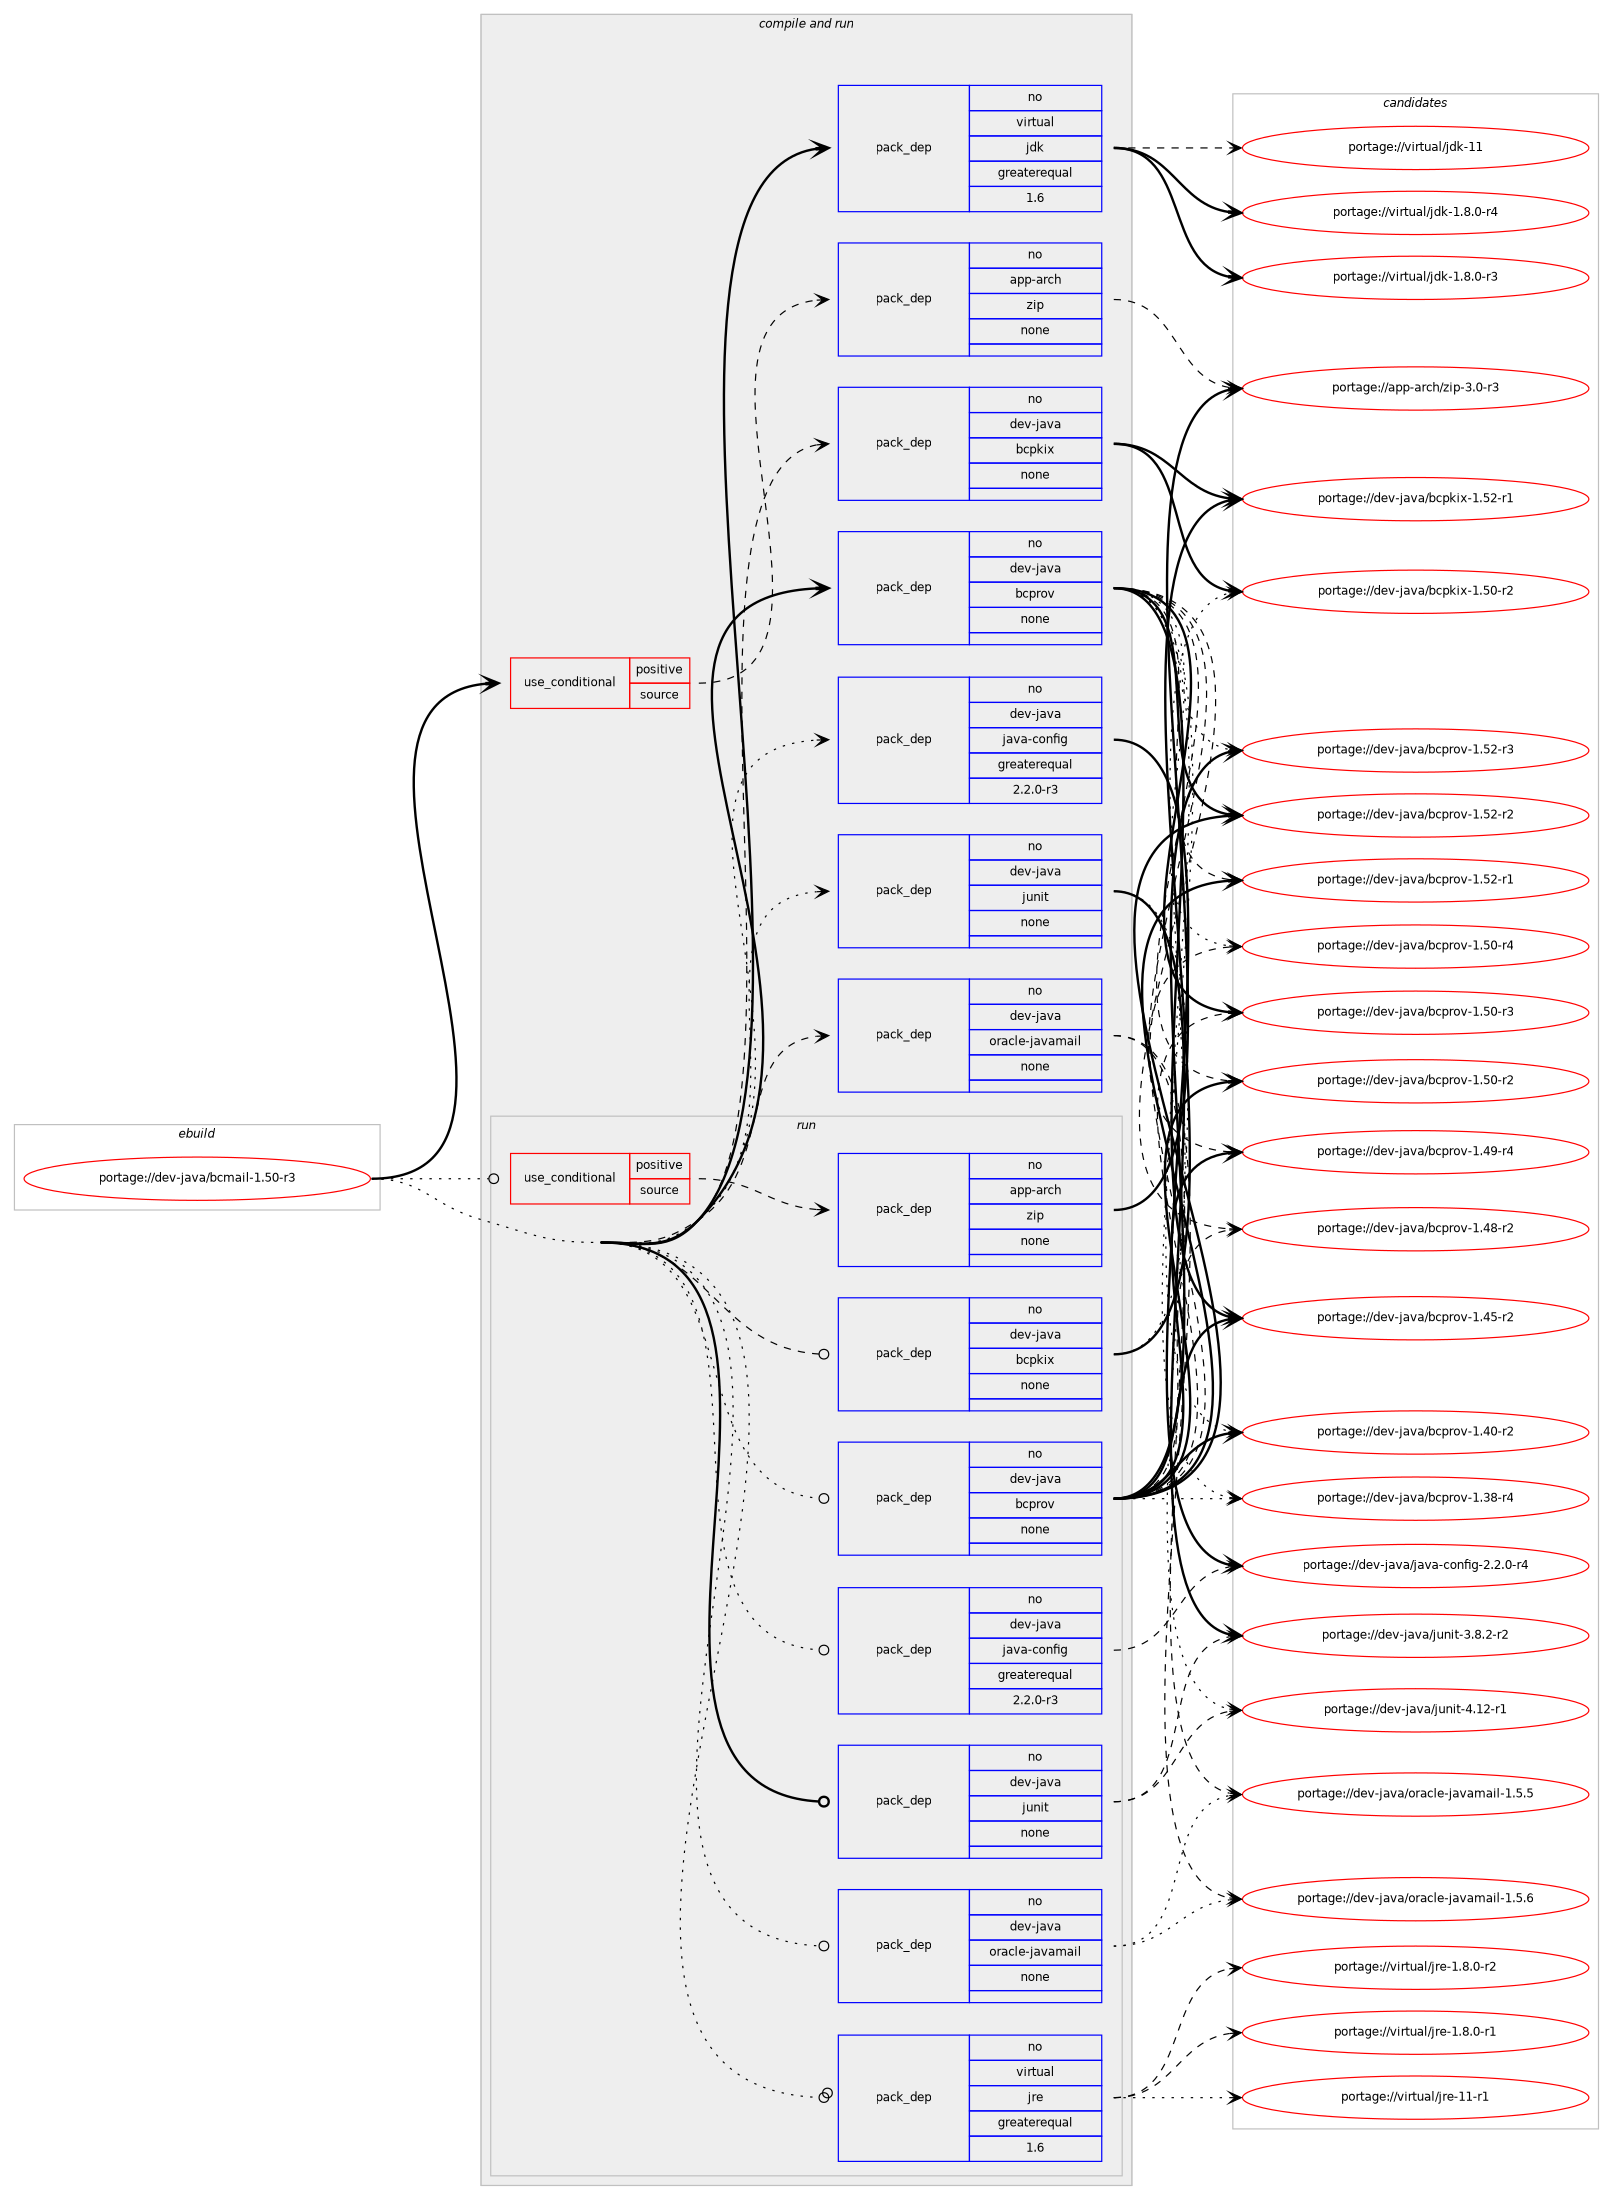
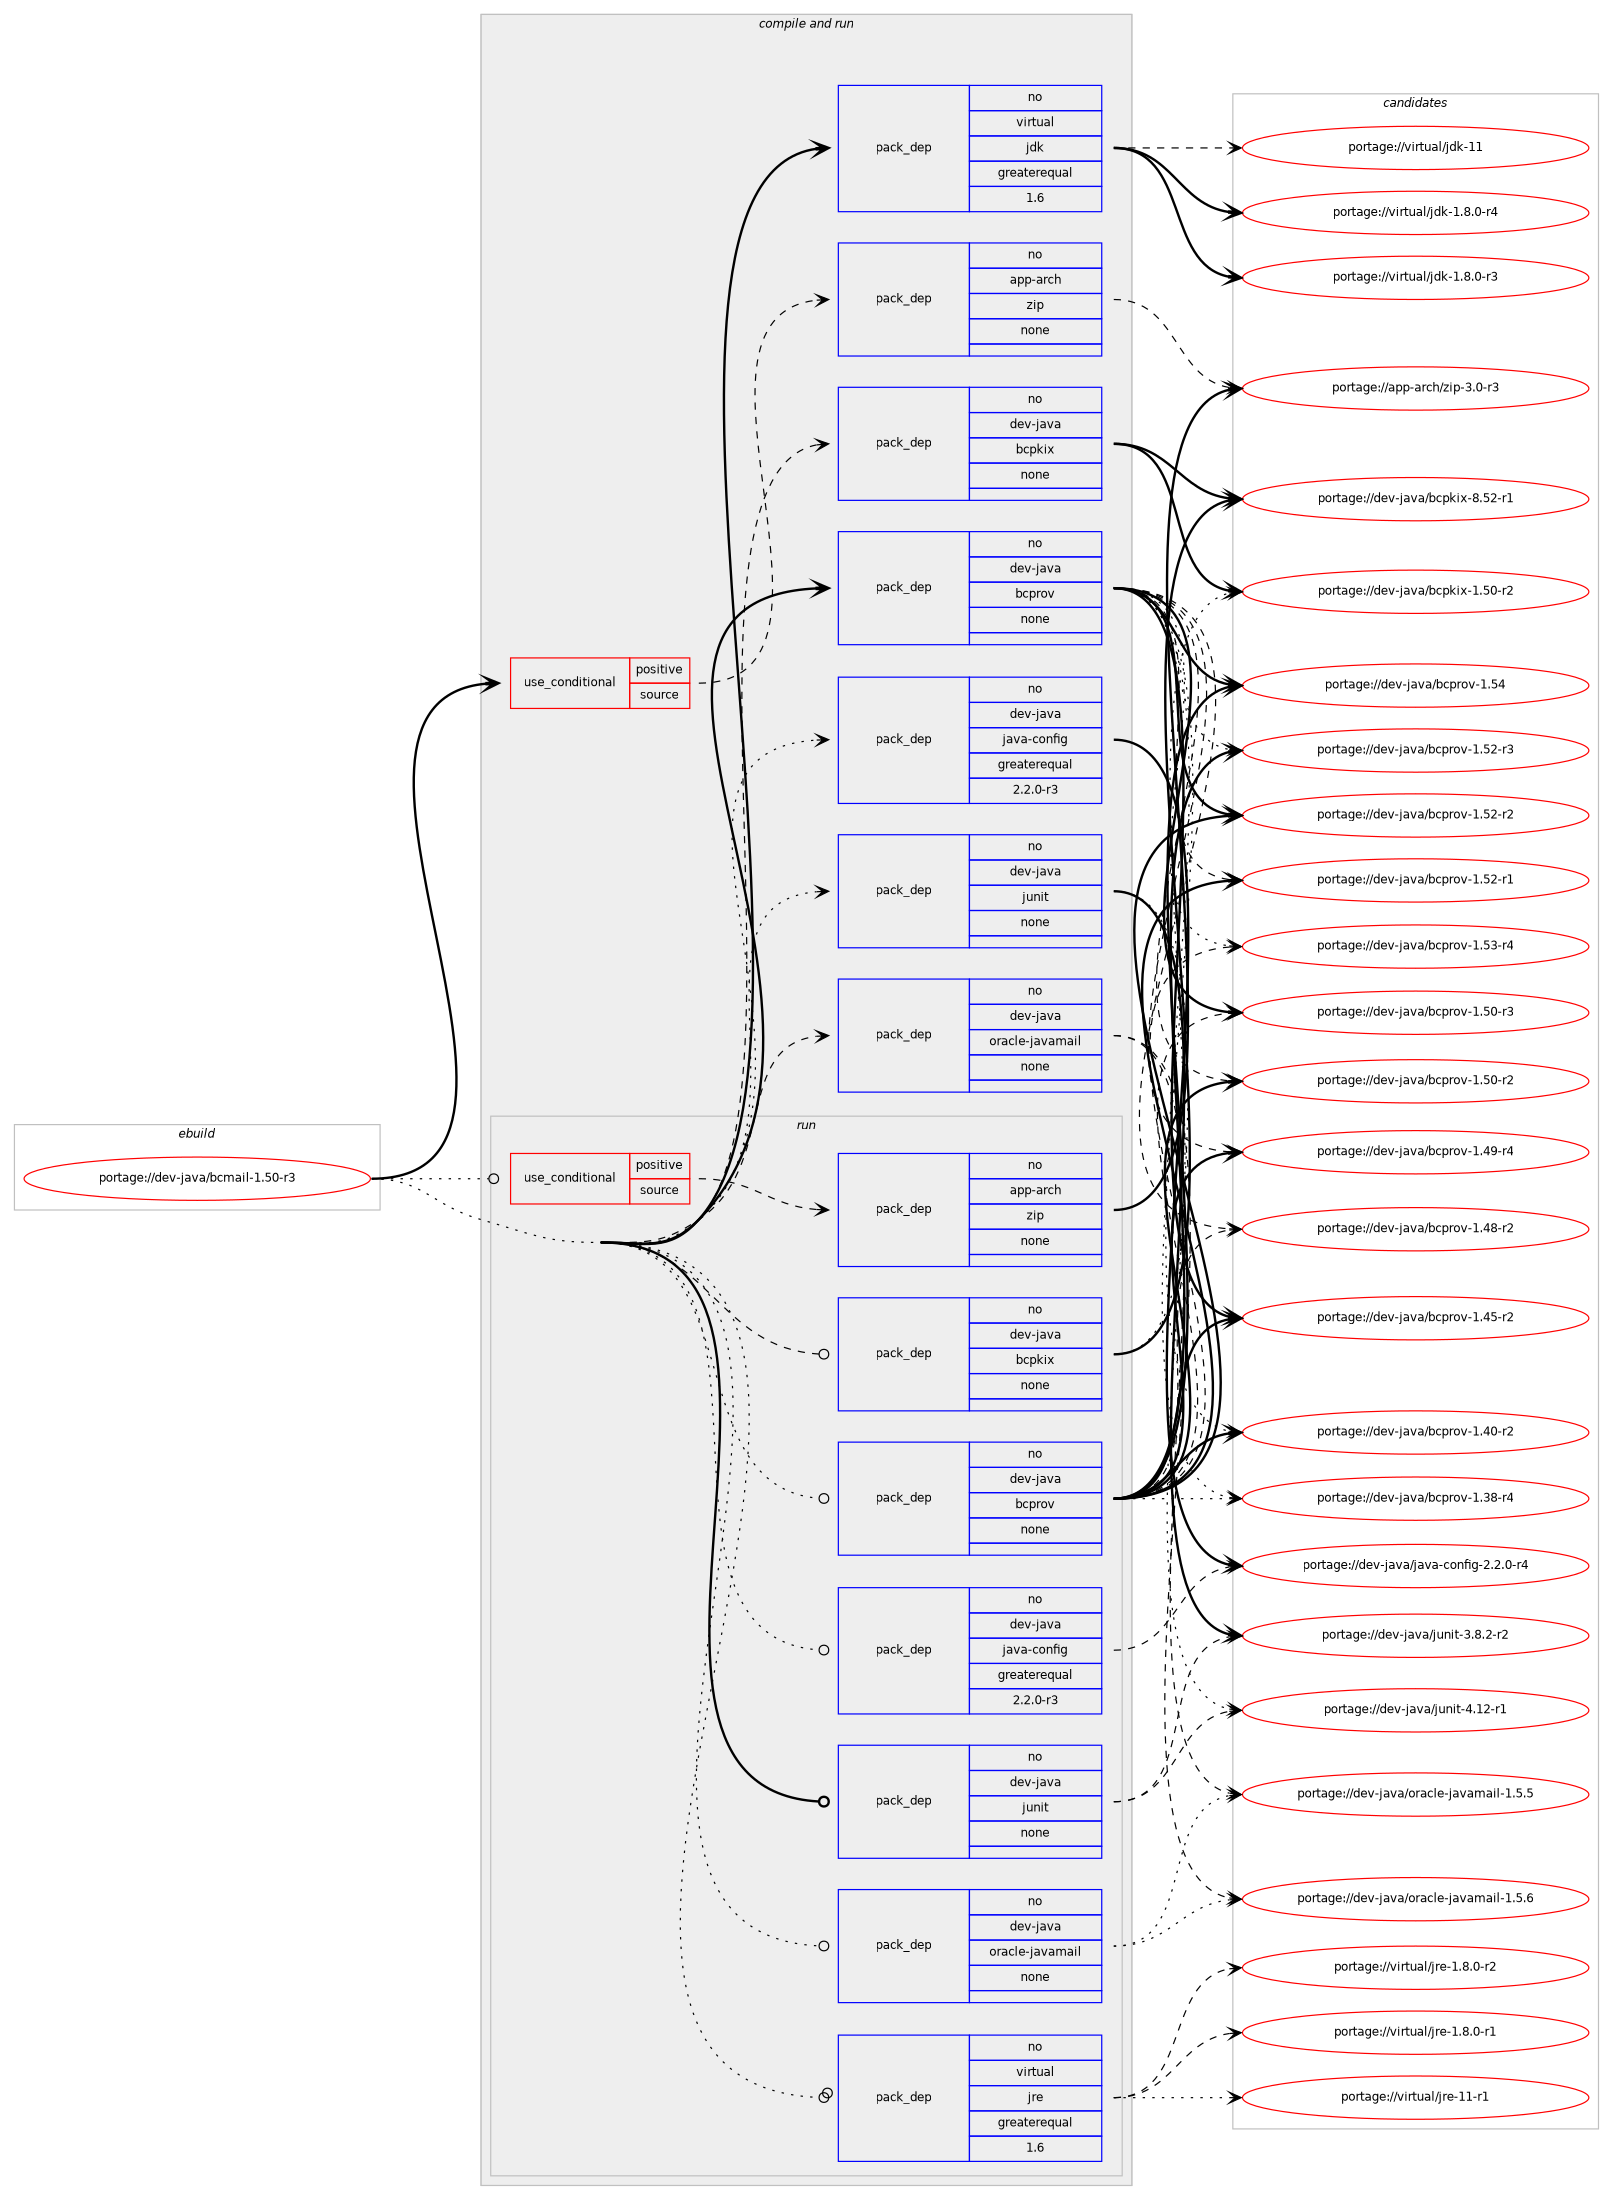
node "portage://dev-java/bcpkix-1.52-r1": label "portage://dev-java/bcpkix-1.52-r1" -> "portage://dev-java/bcpkix-8.52-r1"
node "portage://dev-java/bcprov-1.54": added
node "portage://dev-java/bcprov-1.50-r4": label "portage://dev-java/bcprov-1.50-r4" -> "portage://dev-java/bcprov-1.53-r4"
